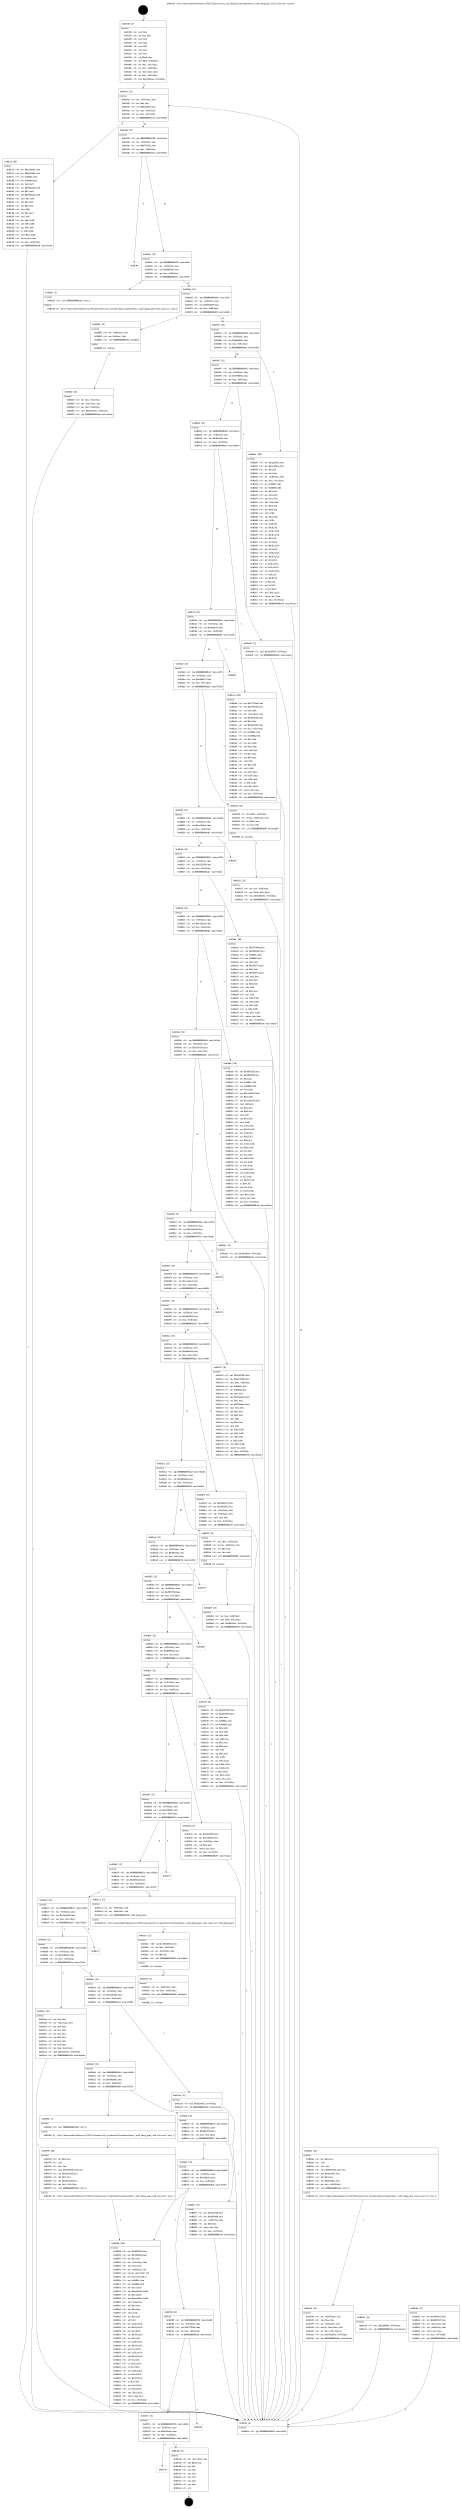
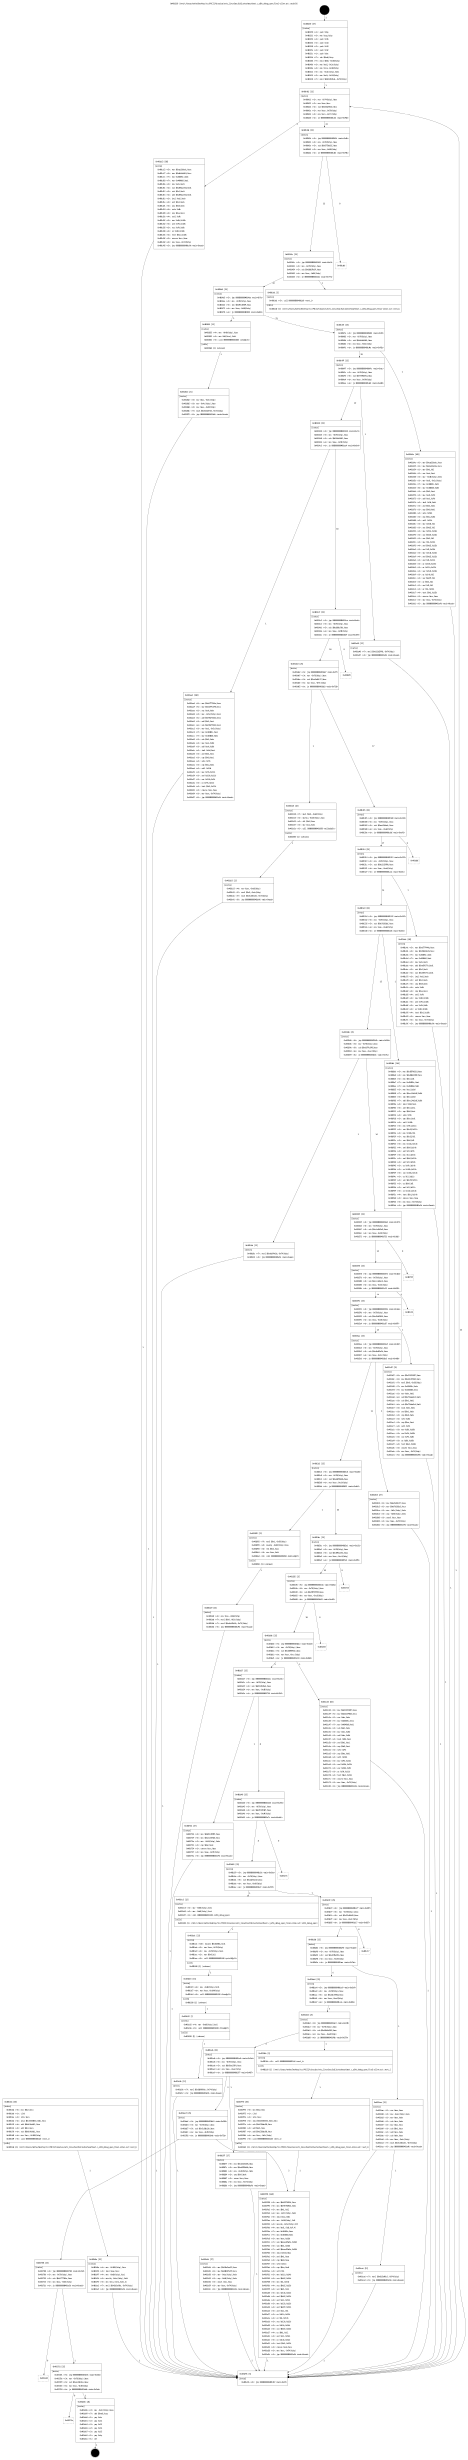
node "0x401c02 [9]": added
edge "0x4016a4 [25]" -> "0x401ce6 [12]": now "0x401bae [33]" -> "0x401ce6 [12]"
